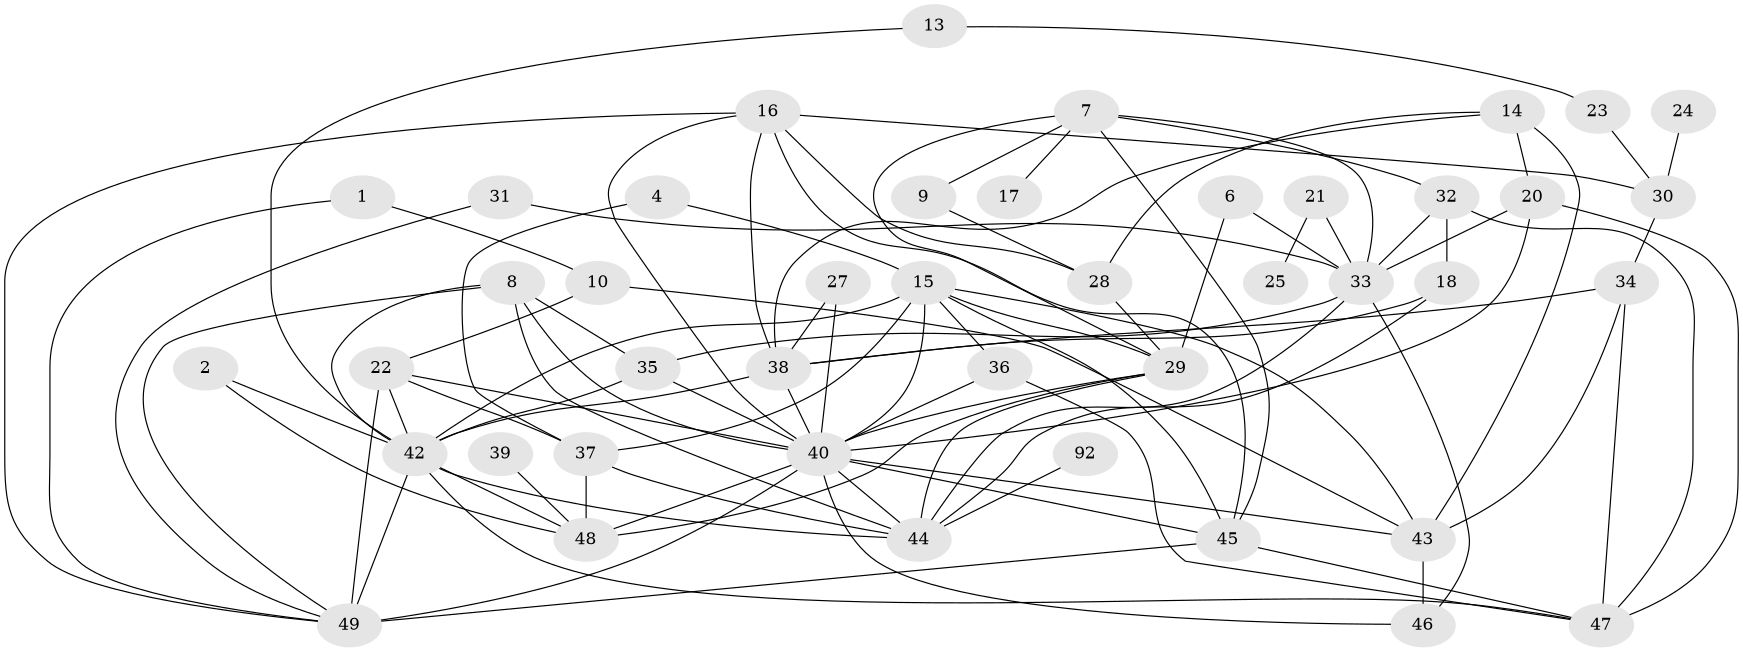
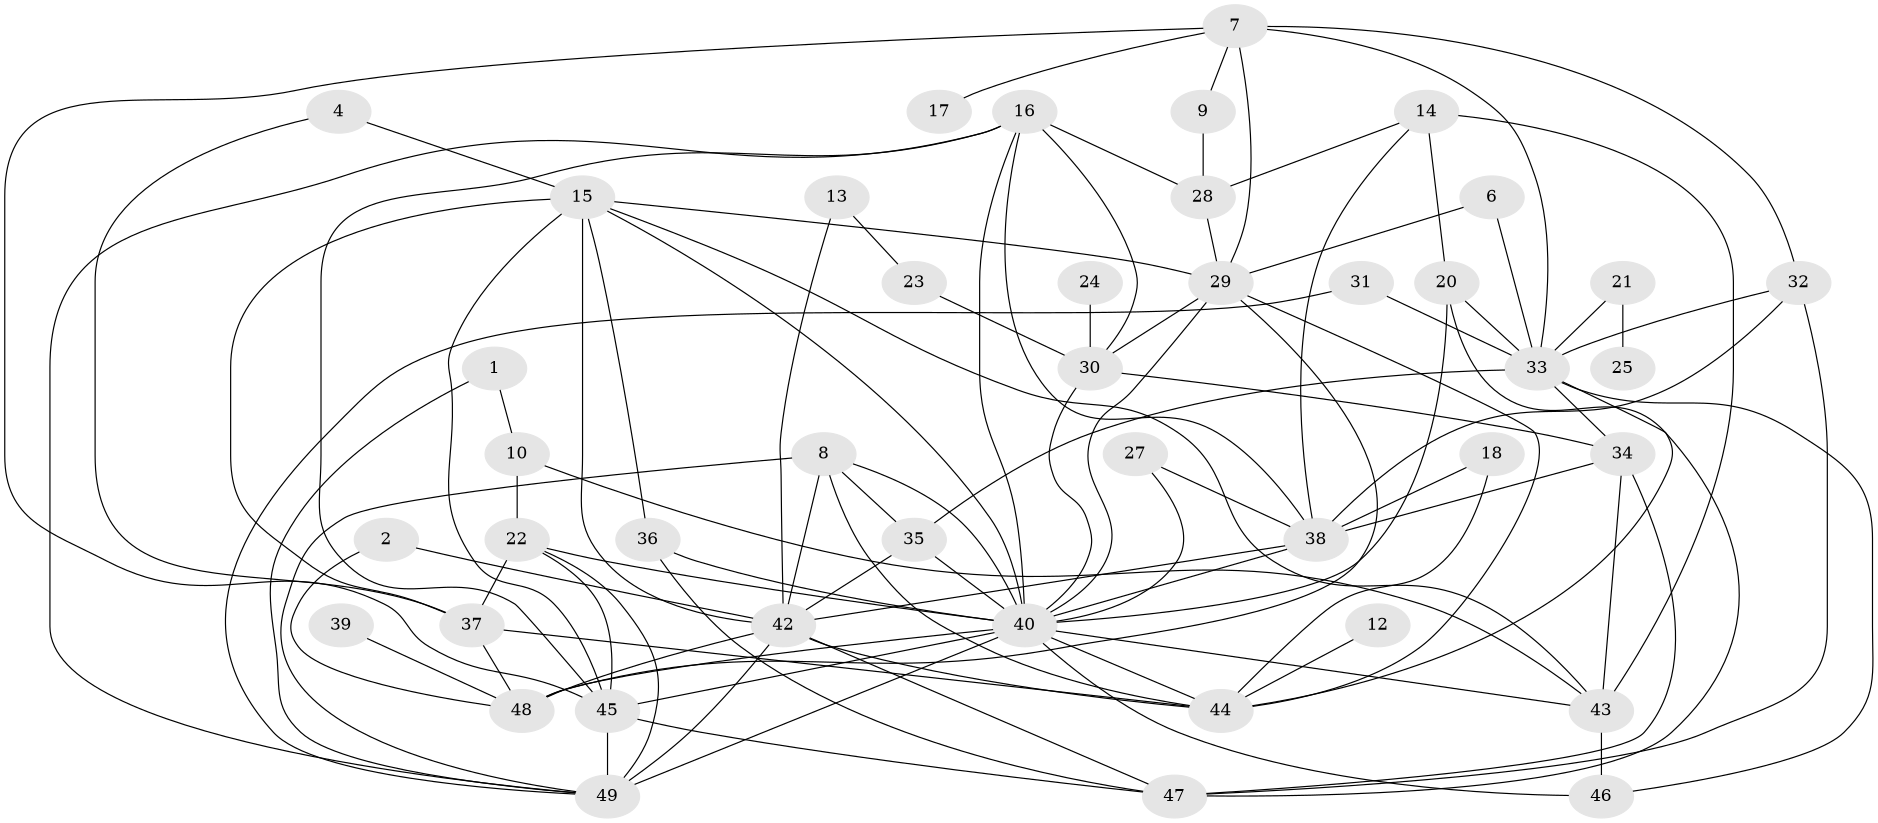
edge "32" -- "18": now "32" -- "38"
edge "29" -- "30": added
edge "22" -- "42": now "22" -- "45"
edge "33" -- "34": added
node "92": label "92" -> "12"
edge "30" -- "40": added
